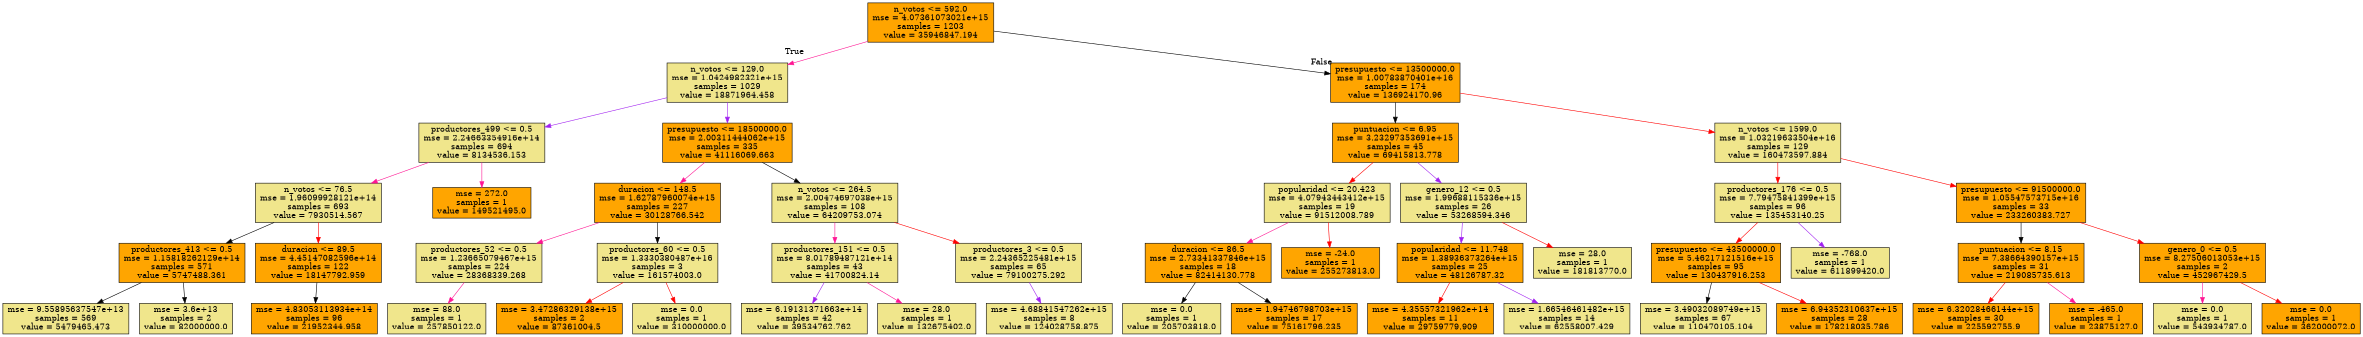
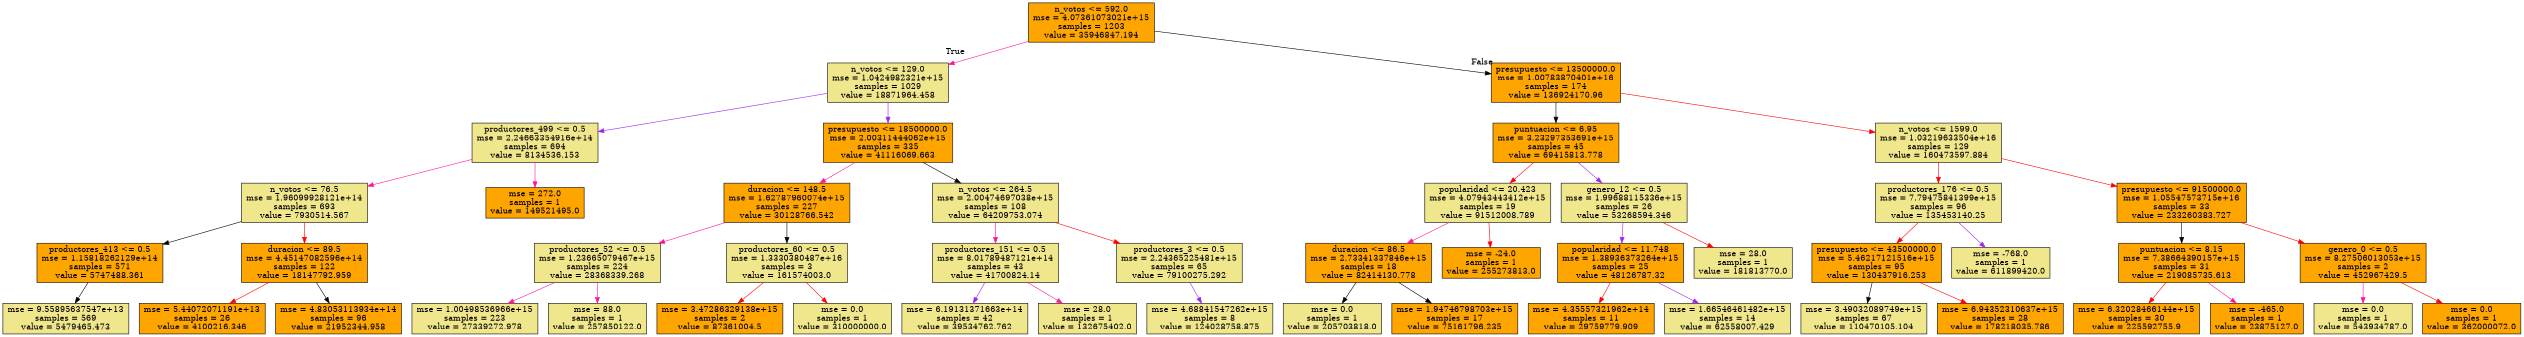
node "mse = 3.6e+13 samples = 2 value = 82000000.0": removed
node "mse = 5.44072071191e+13 samples = 26 value = 4100216.346": added
node "mse = 1.00498536966e+15 samples = 223 value = 27339272.978": added
